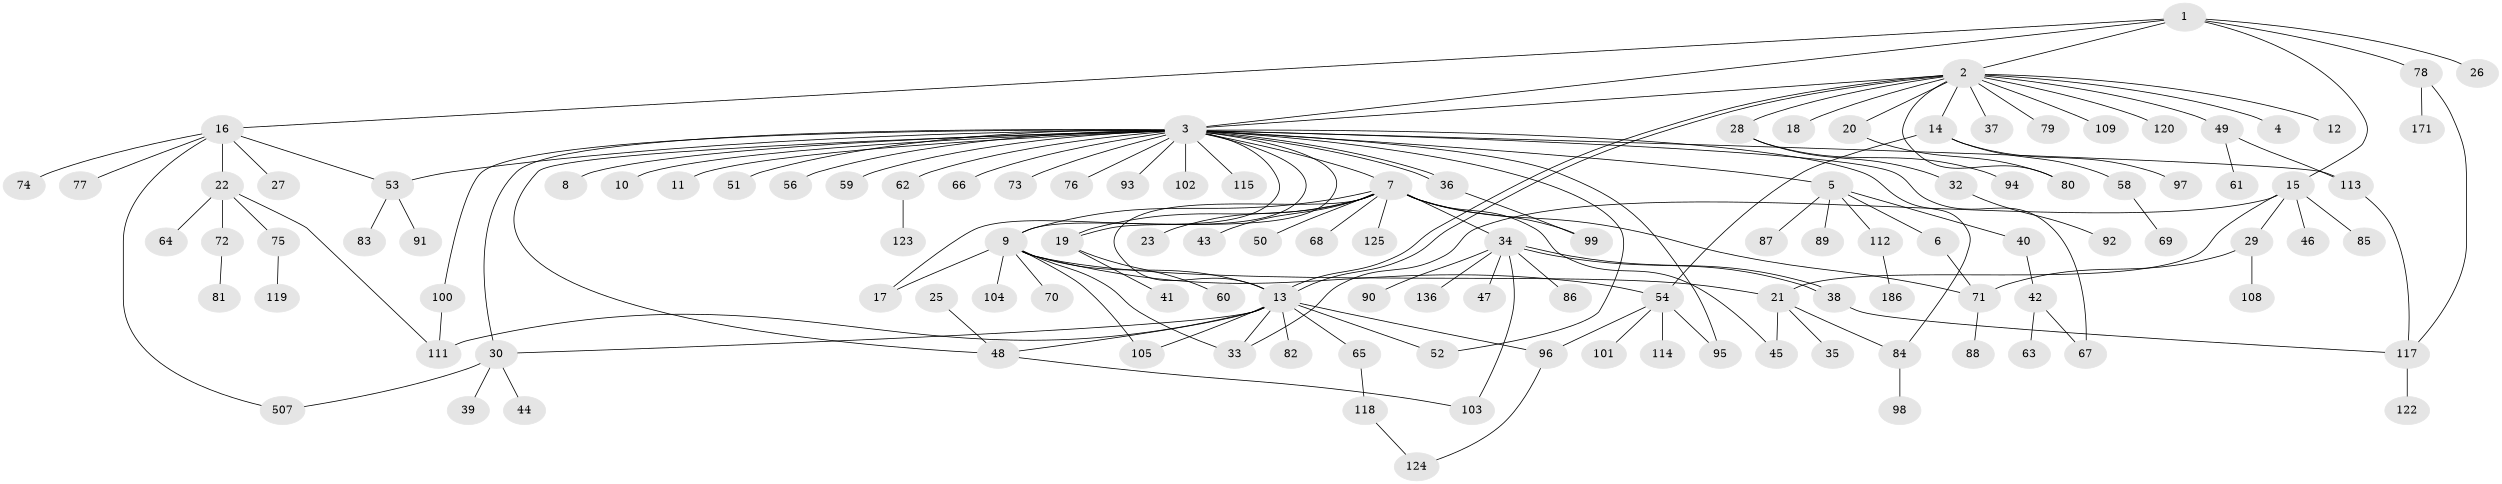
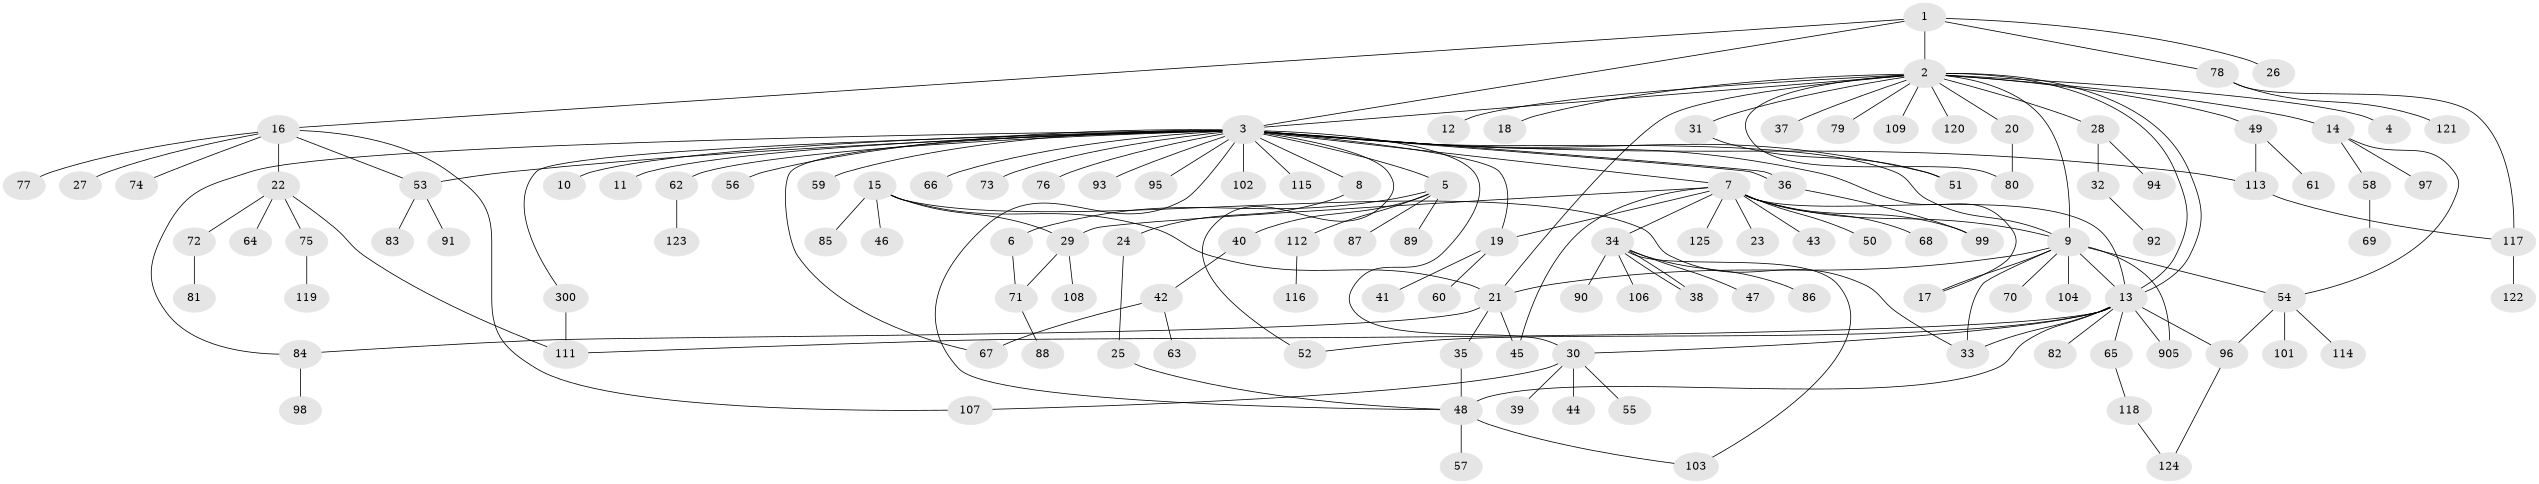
edge "1" -- "15": removed
edge "2" -- "21": added
edge "2" -- "9": added
node "31": added
node "171": label "171" -> "121"
node "24": added
edge "7" -- "71": now "7" -- "29"
node "100": label "100" -> "300"
node "136": label "136" -> "106"
node "186": label "186" -> "116"
edge "54" -- "95": removed
edge "38" -- "117": removed
node "105": label "105" -> "905"
edge "35" -- "48": added
node "507": label "507" -> "107"
node "55": added
node "57": added
